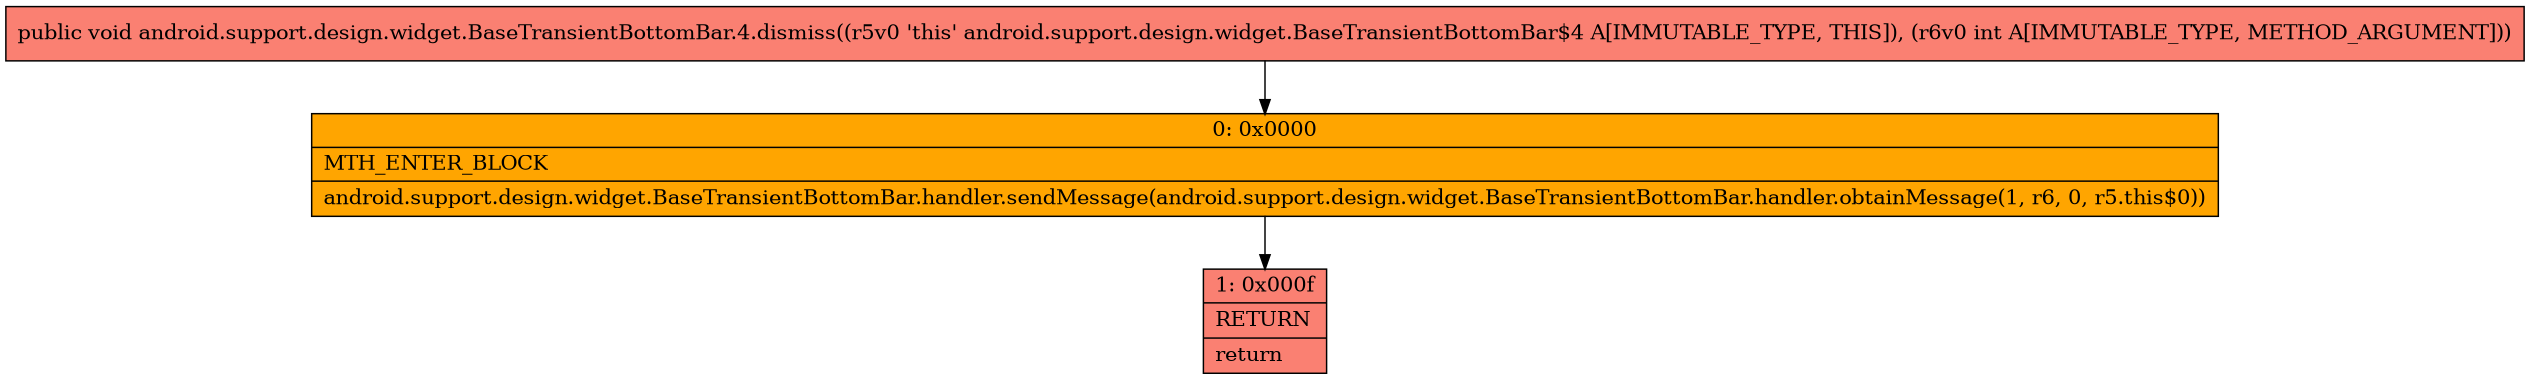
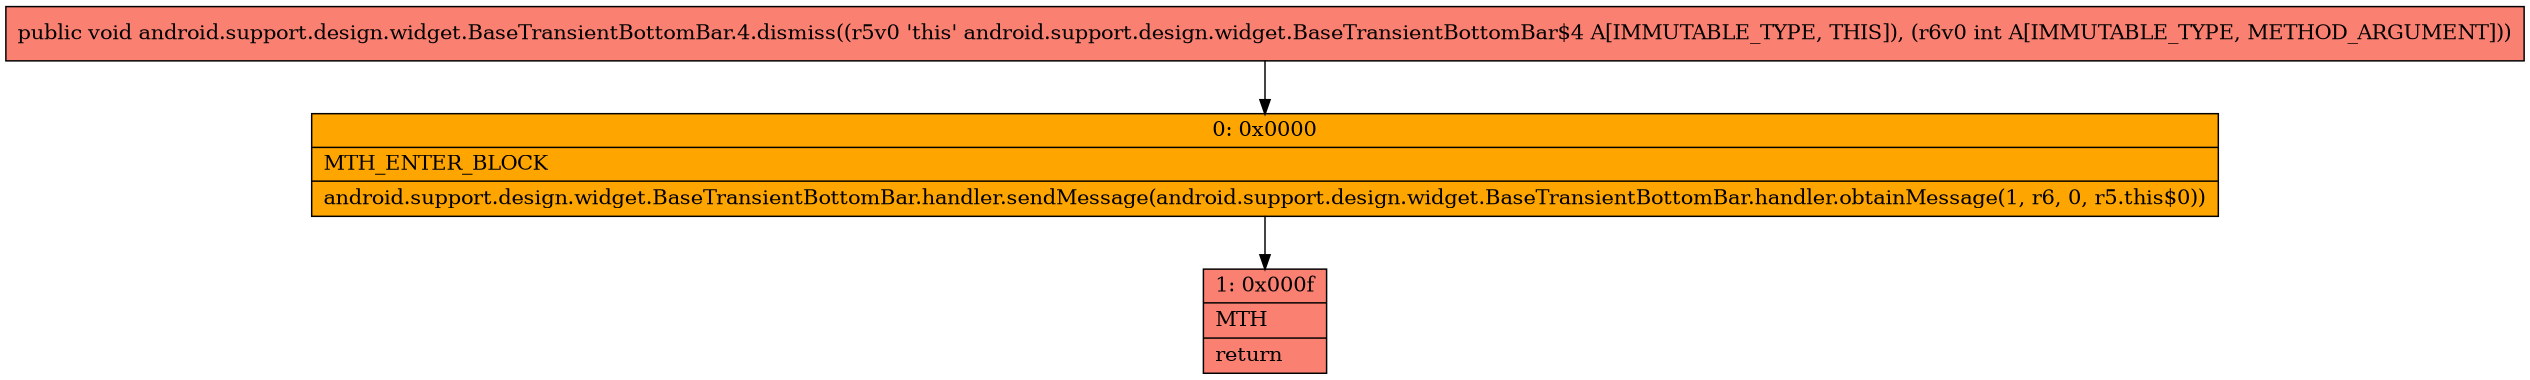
node "1: 0x000f": text "RETURN" -> "MTH"
